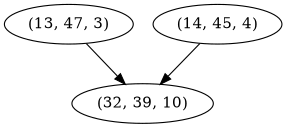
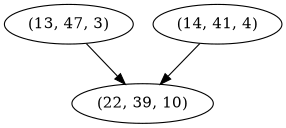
node "(14, 45, 4)": label "(14, 45, 4)" -> "(14, 41, 4)"
node "(32, 39, 10)": label "(32, 39, 10)" -> "(22, 39, 10)"
